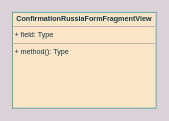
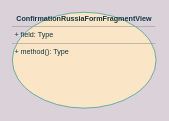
node "ConfirmationRussiaFormFragmentView + field: Type + method(): Type": shape rectangle -> ellipse
